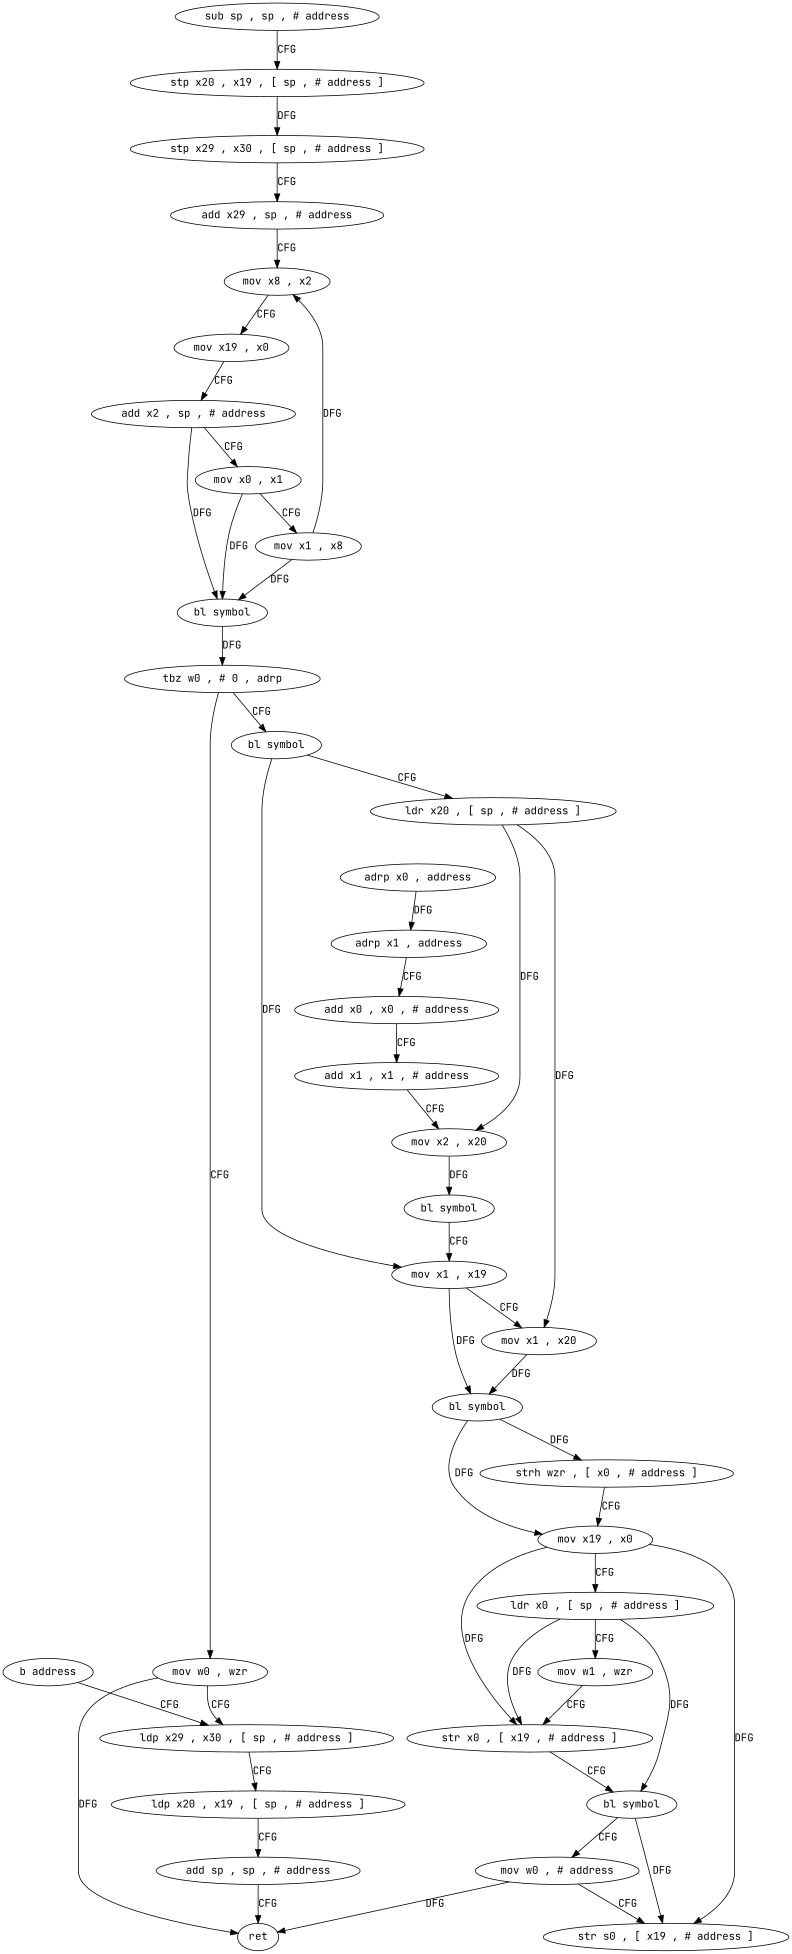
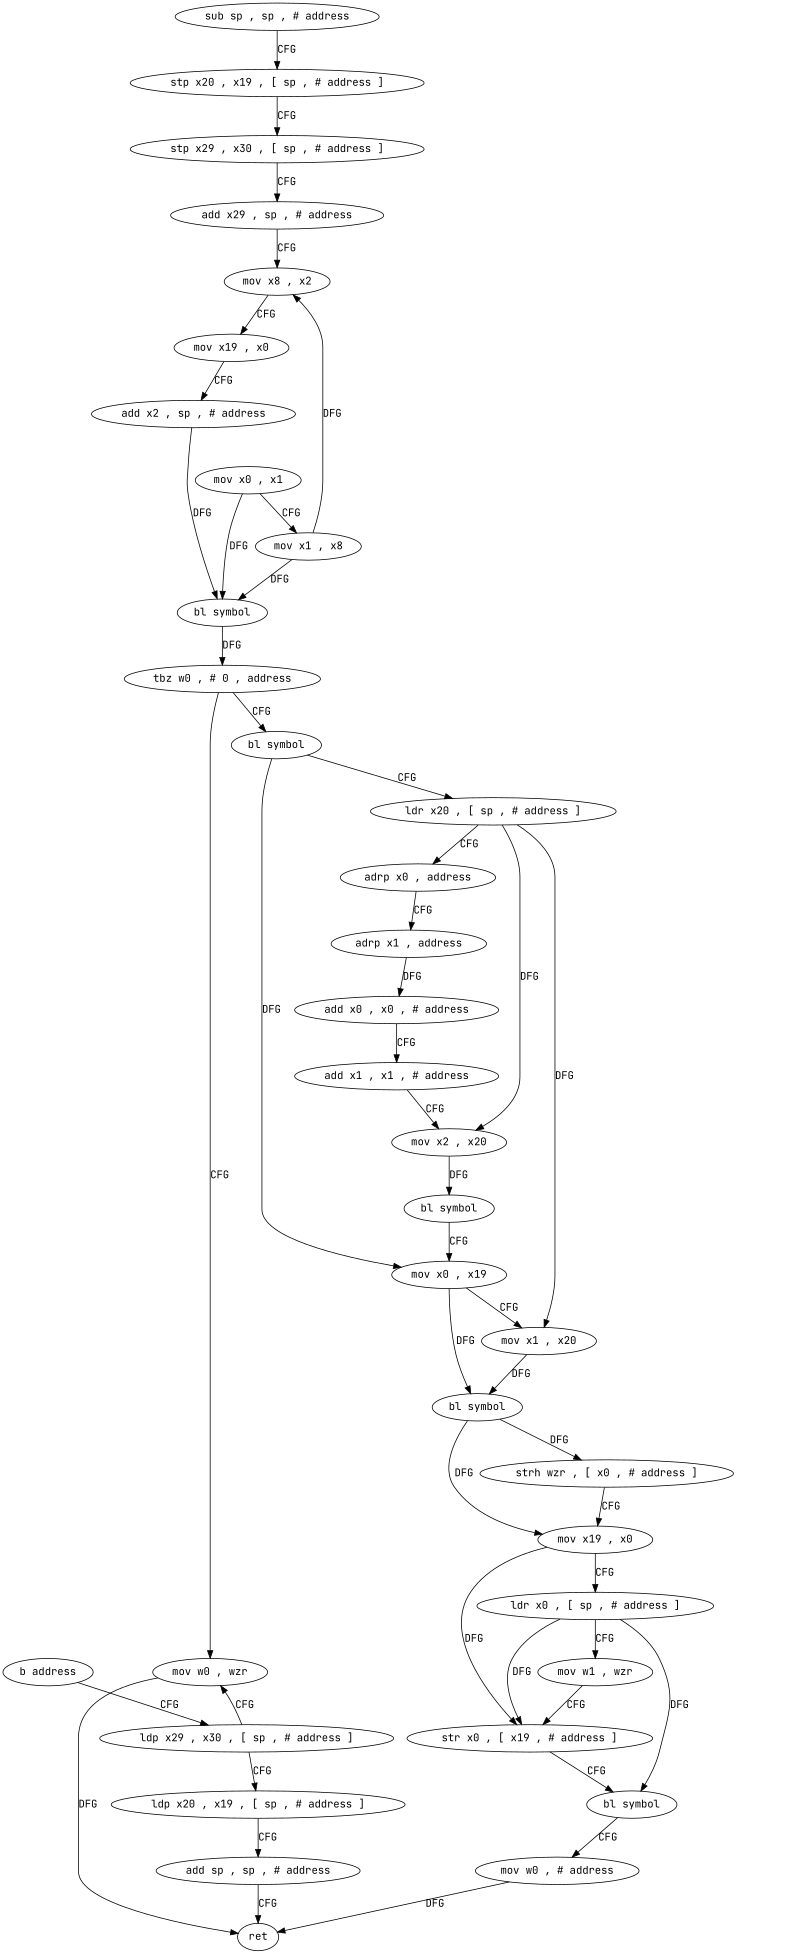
edge "stp x20 , x19 , [ sp , # address ]" -> "stp x29 , x30 , [ sp , # address ]": label "DFG" -> "CFG"
edge "add x2 , sp , # address" -> "mov x0 , x1": removed, label "CFG"
node "tbz w0 , # 0 , adrp": label "tbz w0 , # 0 , adrp" -> "tbz w0 , # 0 , address"
edge "ldr x20 , [ sp , # address ]" -> "adrp x0 , address": added, label "CFG"
edge "adrp x0 , address" -> "adrp x1 , address": label "DFG" -> "CFG"
edge "adrp x1 , address" -> "add x0 , x0 , # address": label "CFG" -> "DFG"
node "mov x1 , x19": label "mov x1 , x19" -> "mov x0 , x19"
edge "mov w0 , wzr" -> "ldp x29 , x30 , [ sp , # address ]": reversed
node "str s0 , [ x19 , # address ]": removed
